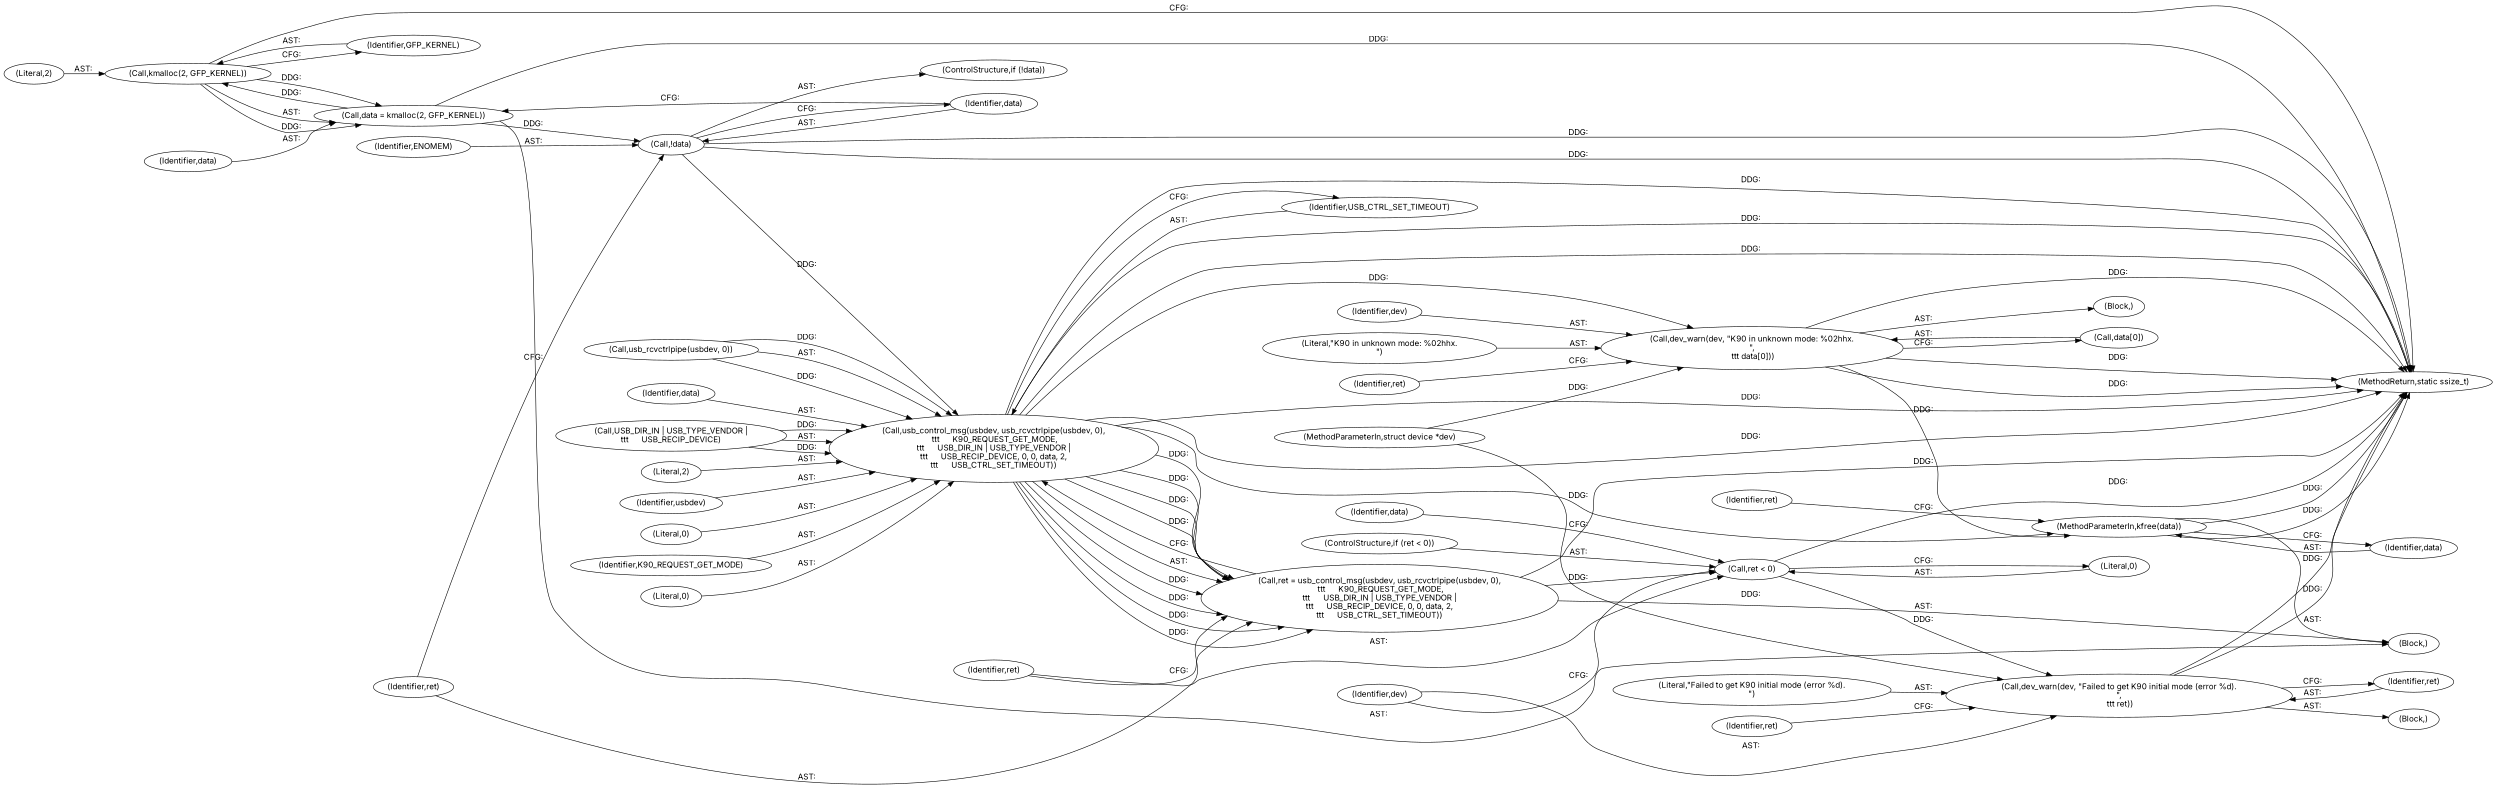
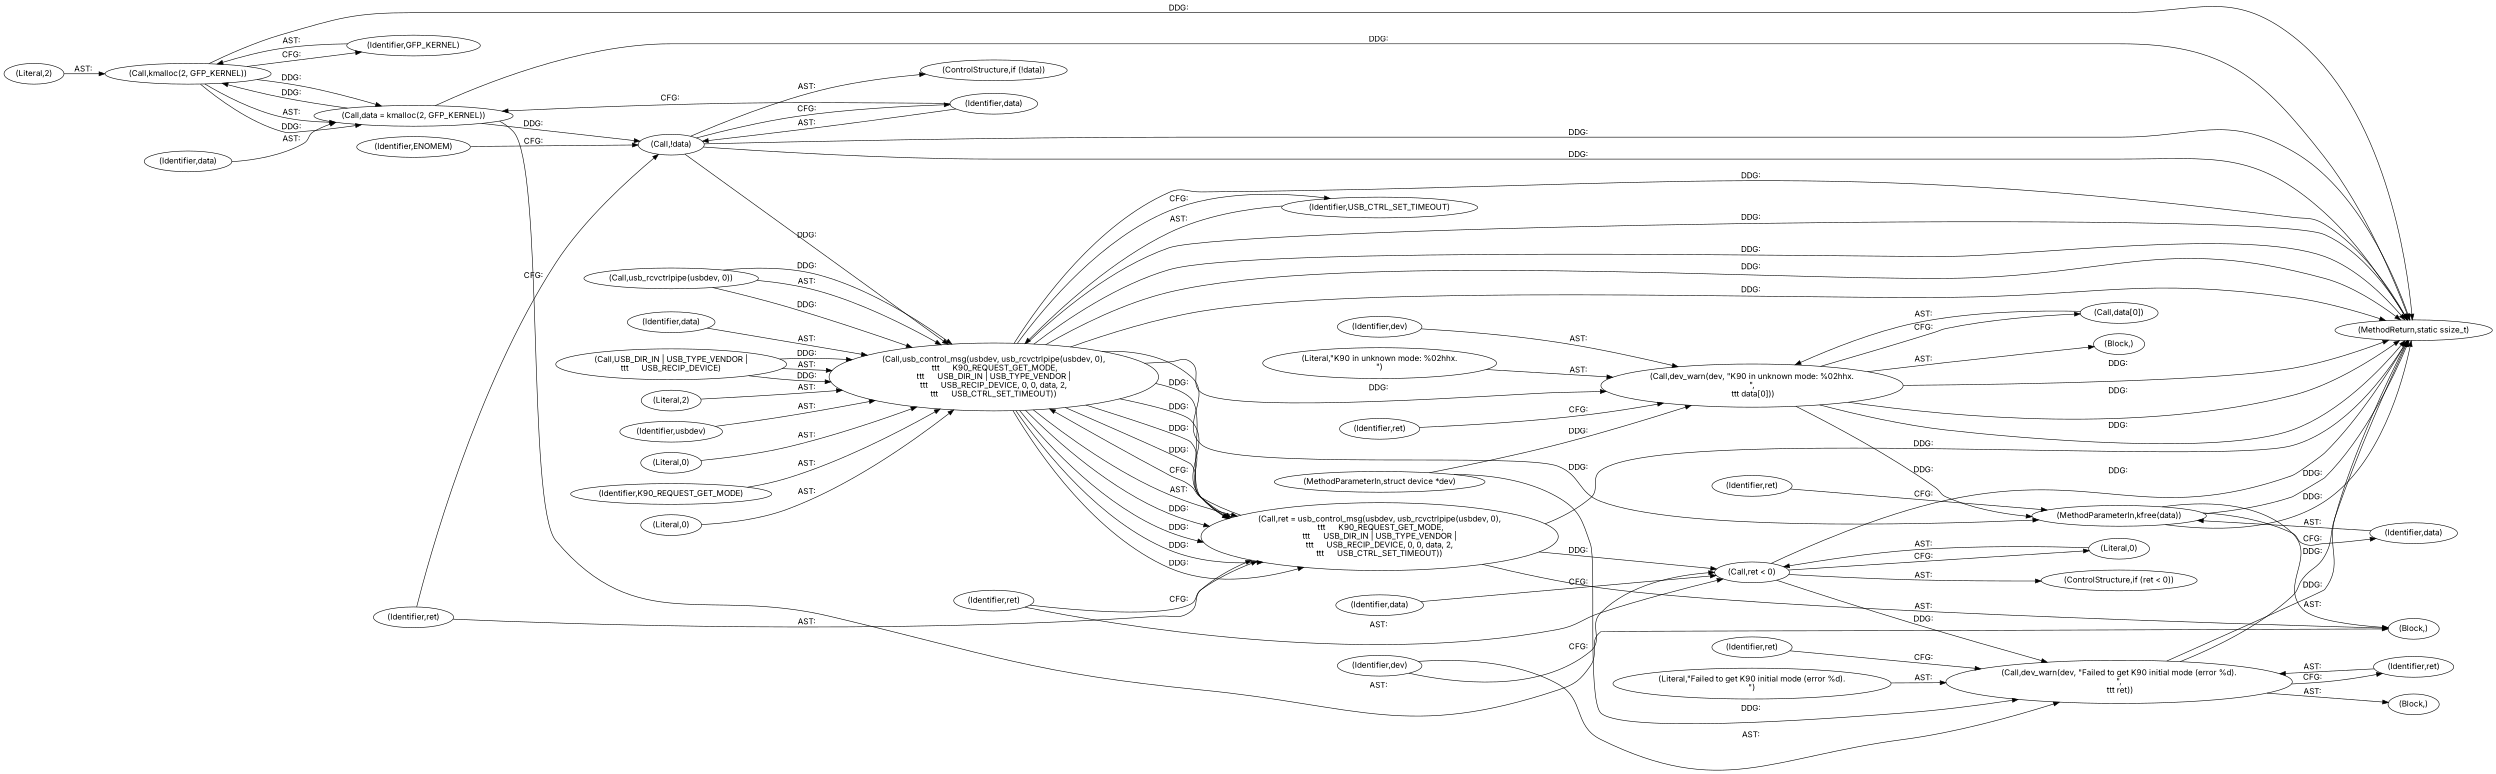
edge "(Call,kmalloc(2, GFP_KERNEL))" -> "(MethodReturn,static ssize_t)": label "CFG: " -> "DDG: "
edge "(Identifier,ENOMEM)" -> "(Call,!data)": label "AST: " -> "CFG: "
edge "(ControlStructure,if (ret < 0))" -> "(Call,ret < 0)": reversed
